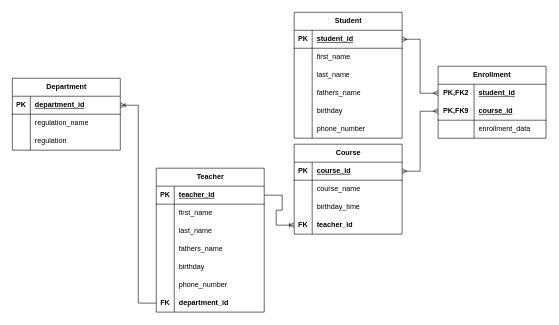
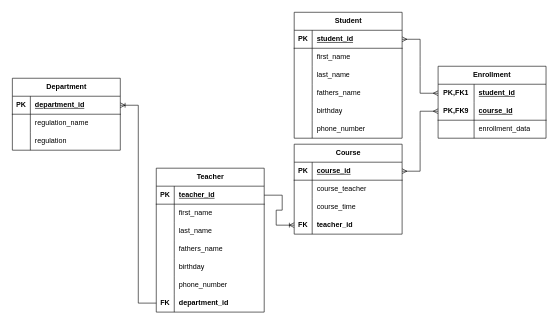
node "PK,FK2": label "PK,FK2" -> "PK,FK1"
node "course_name": label "course_name" -> "course_teacher"
node "birthday_time": label "birthday_time" -> "course_time"
